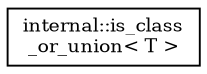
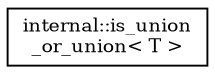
node "internal::is_class _or_union< T >": label "internal::is_class _or_union< T >" -> "internal::is_union _or_union< T >"
